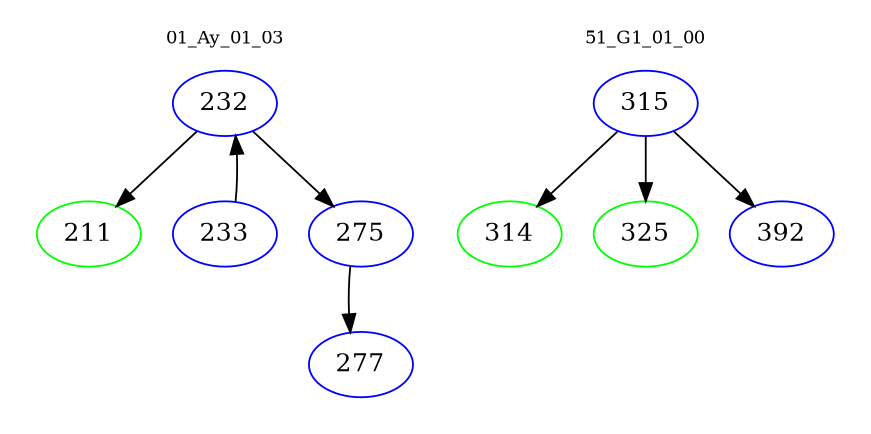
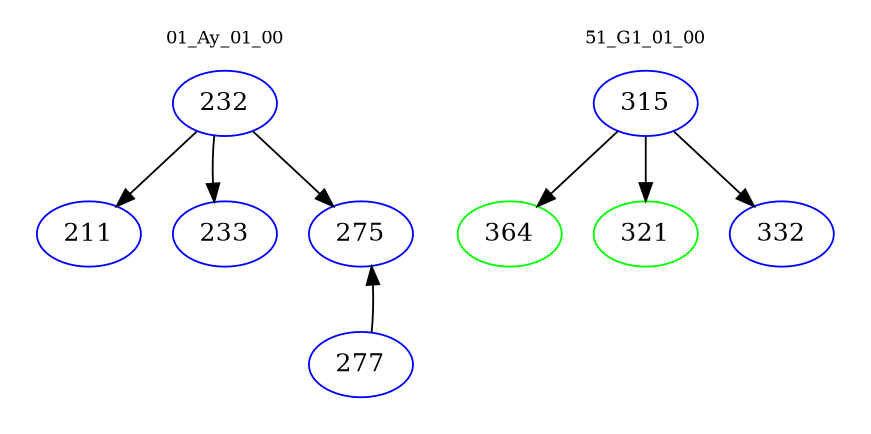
cluster "01_Ay_01_03": label "01_Ay_01_03" -> "01_Ay_01_00"
edge "233" -> "232": reversed
node "211": color green -> blue
node "314": label "314" -> "364"
node "325": label "325" -> "321"
node "392": label "392" -> "332"
edge "275" -> "277": reversed
